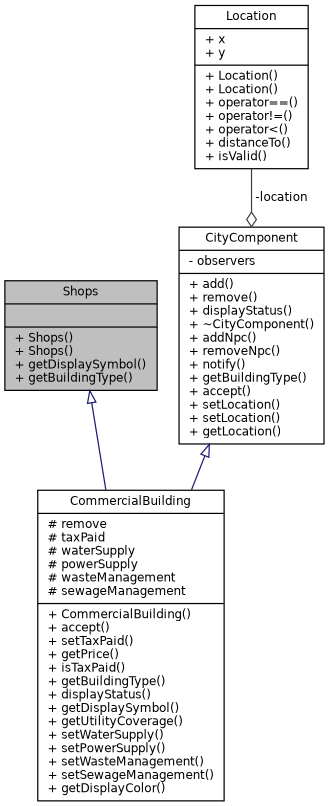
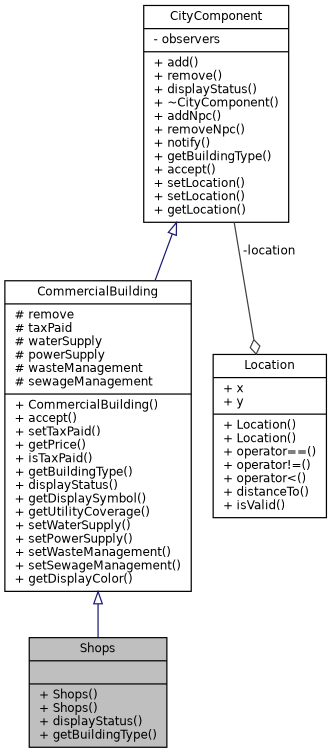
edge "Location" -> "CityComponent": reversed
node "Shops": text "+ getDisplaySymbol()" -> "+ displayStatus()"
edge "CommercialBuilding" -> "Shops": reversed
